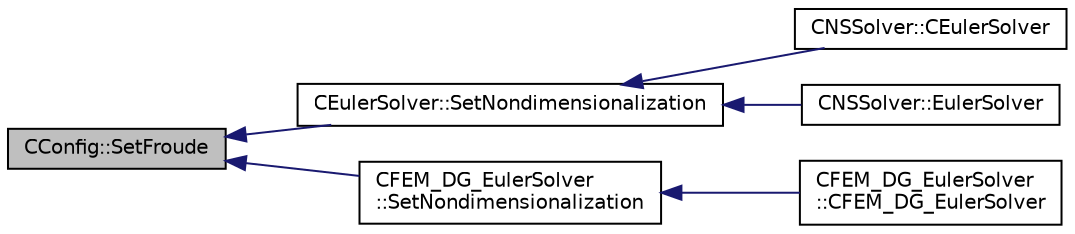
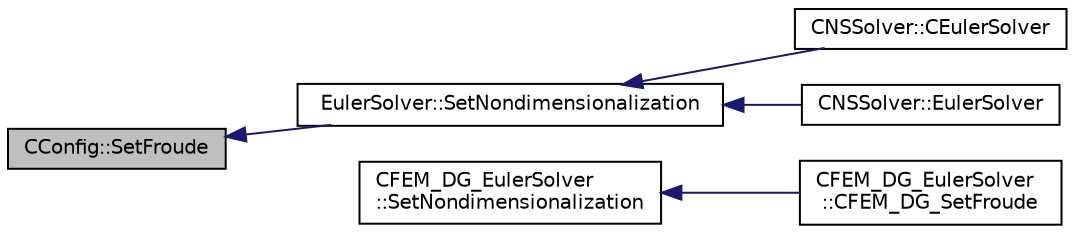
node "CEulerSolver::SetNondimensionalization": label "CEulerSolver::SetNondimensionalization" -> "EulerSolver::SetNondimensionalization"
edge "CFEM_DG_EulerSolver ::SetNondimensionalization" -> "CConfig::SetFroude": removed
node "CFEM_DG_EulerSolver ::CFEM_DG_EulerSolver": label "CFEM_DG_EulerSolver ::CFEM_DG_EulerSolver" -> "CFEM_DG_EulerSolver ::CFEM_DG_SetFroude"
